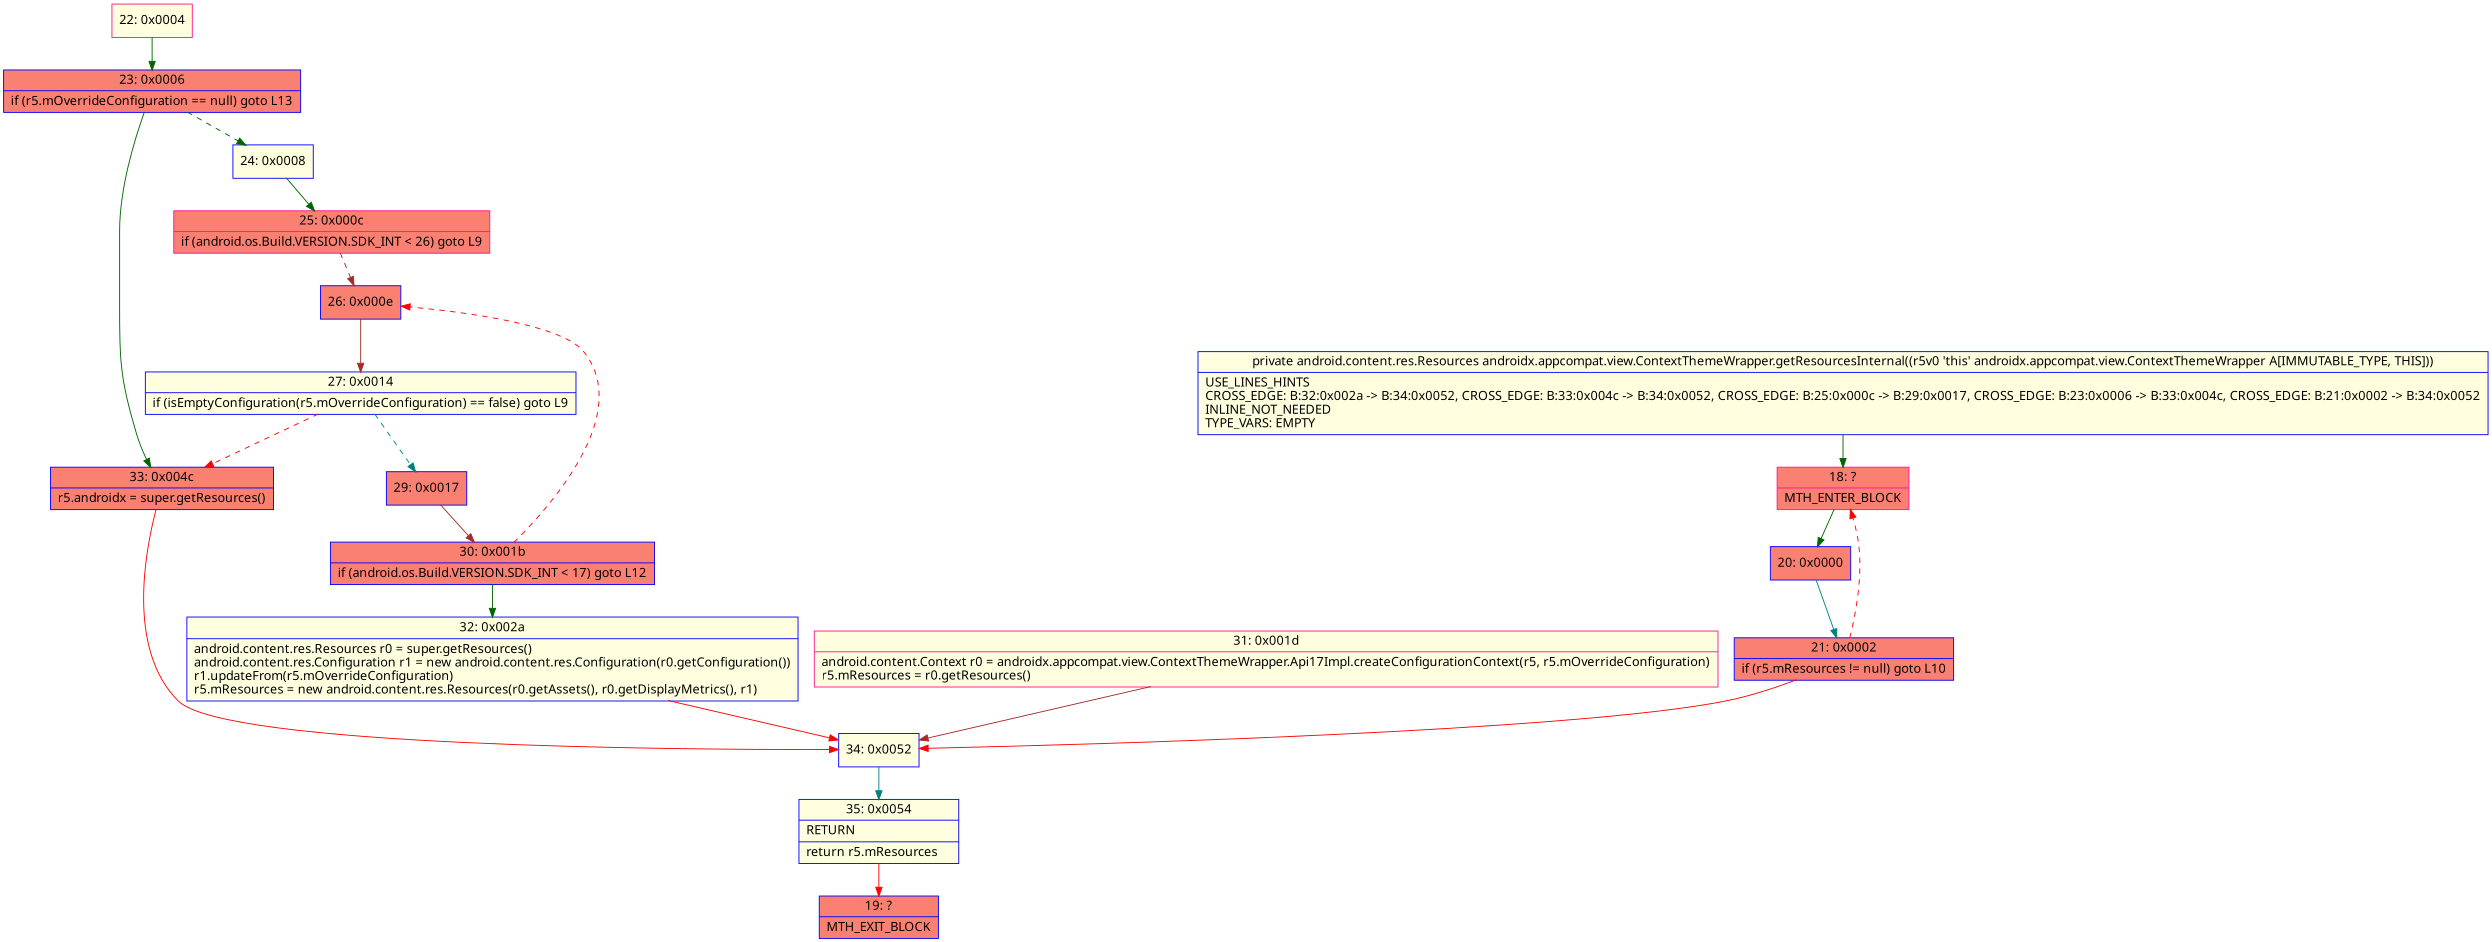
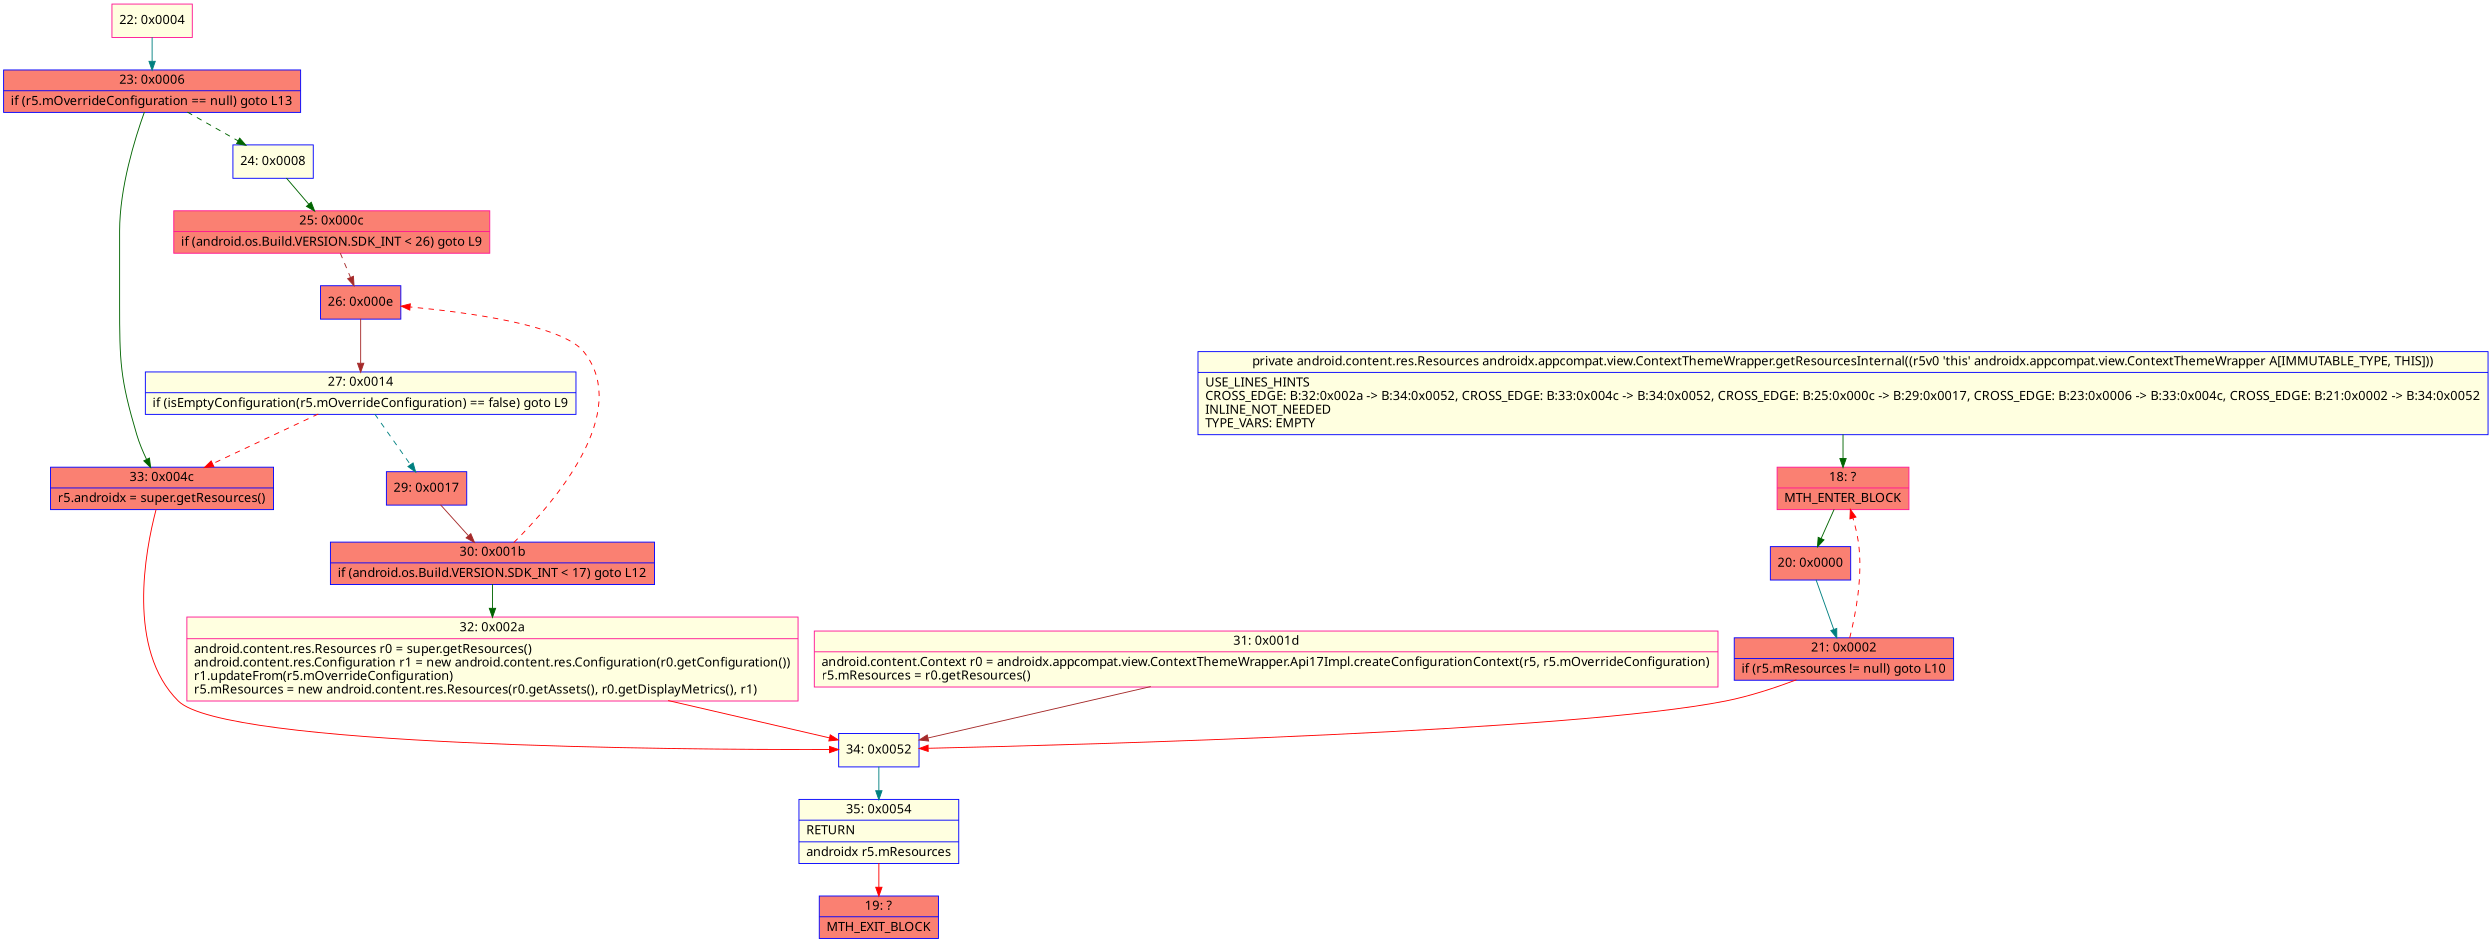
edge "22: 0x0004" -> "23: 0x0006": color darkgreen -> teal
node "32: 0x002a": color blue -> deeppink
node "35: 0x0054": text "return r5.mResources" -> "androidx r5.mResources"
